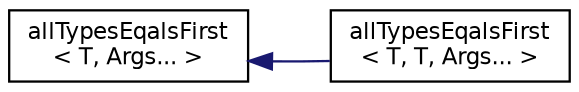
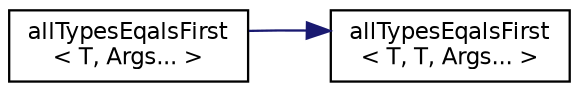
edge "allTypesEqalsFirst < T, T, Args... >" -> "allTypesEqalsFirst < T, Args... >": reversed
